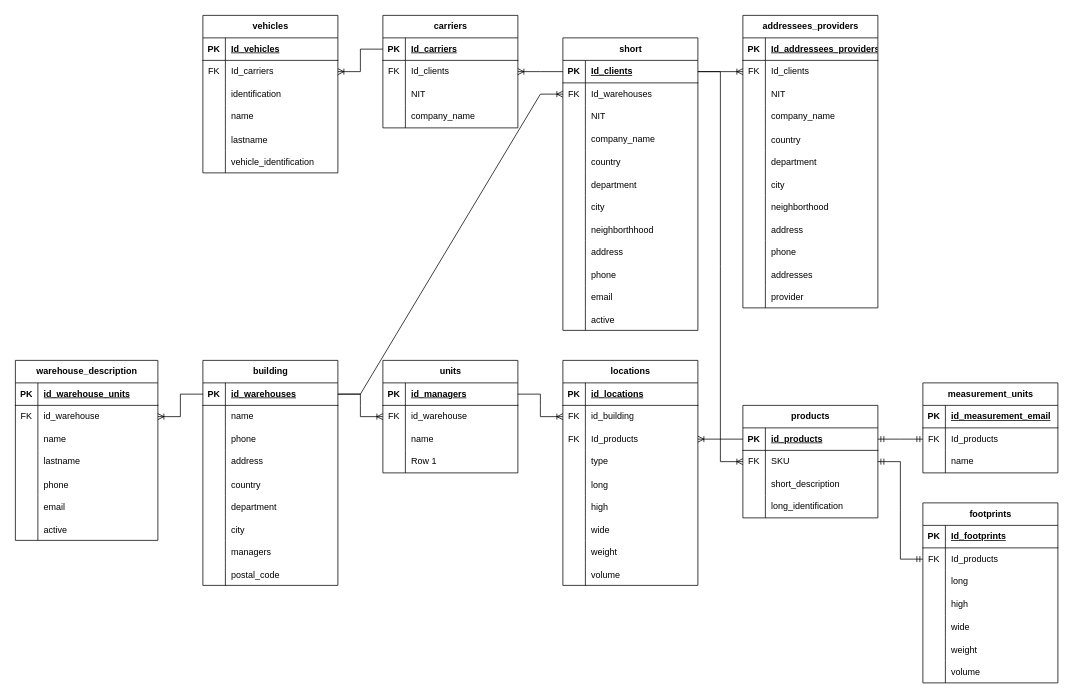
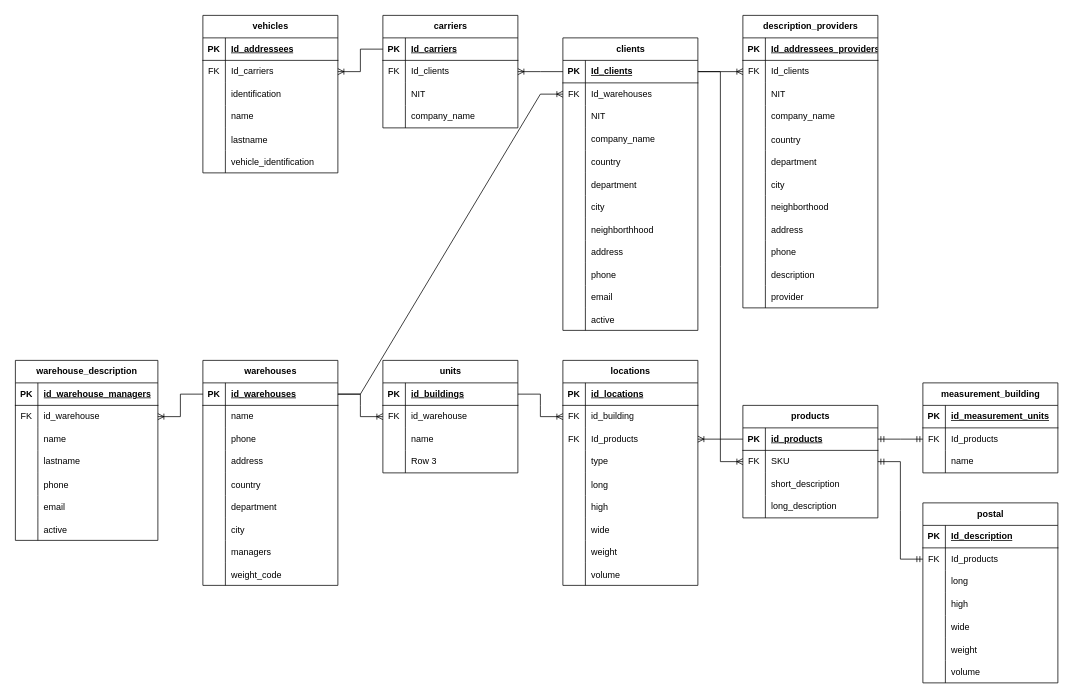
node "addressees_providers": label "addressees_providers" -> "description_providers"
node "Id_vehicles": label "Id_vehicles" -> "Id_addressees"
node "short": label "short" -> "clients"
node "addresses": label "addresses" -> "description"
node "building": label "building" -> "warehouses"
node "id_warehouse_units": label "id_warehouse_units" -> "id_warehouse_managers"
node "id_managers": label "id_managers" -> "id_buildings"
node "measurement_units": label "measurement_units" -> "measurement_building"
node "id_measurement_email": label "id_measurement_email" -> "id_measurement_units"
node "Row 1": label "Row 1" -> "Row 3"
node "long_identification": label "long_identification" -> "long_description"
node "footprints": label "footprints" -> "postal"
node "Id_footprints": label "Id_footprints" -> "Id_description"
node "postal_code": label "postal_code" -> "weight_code"
